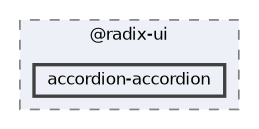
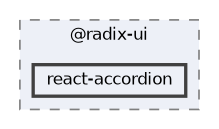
node "accordion-accordion": label "accordion-accordion" -> "react-accordion"
